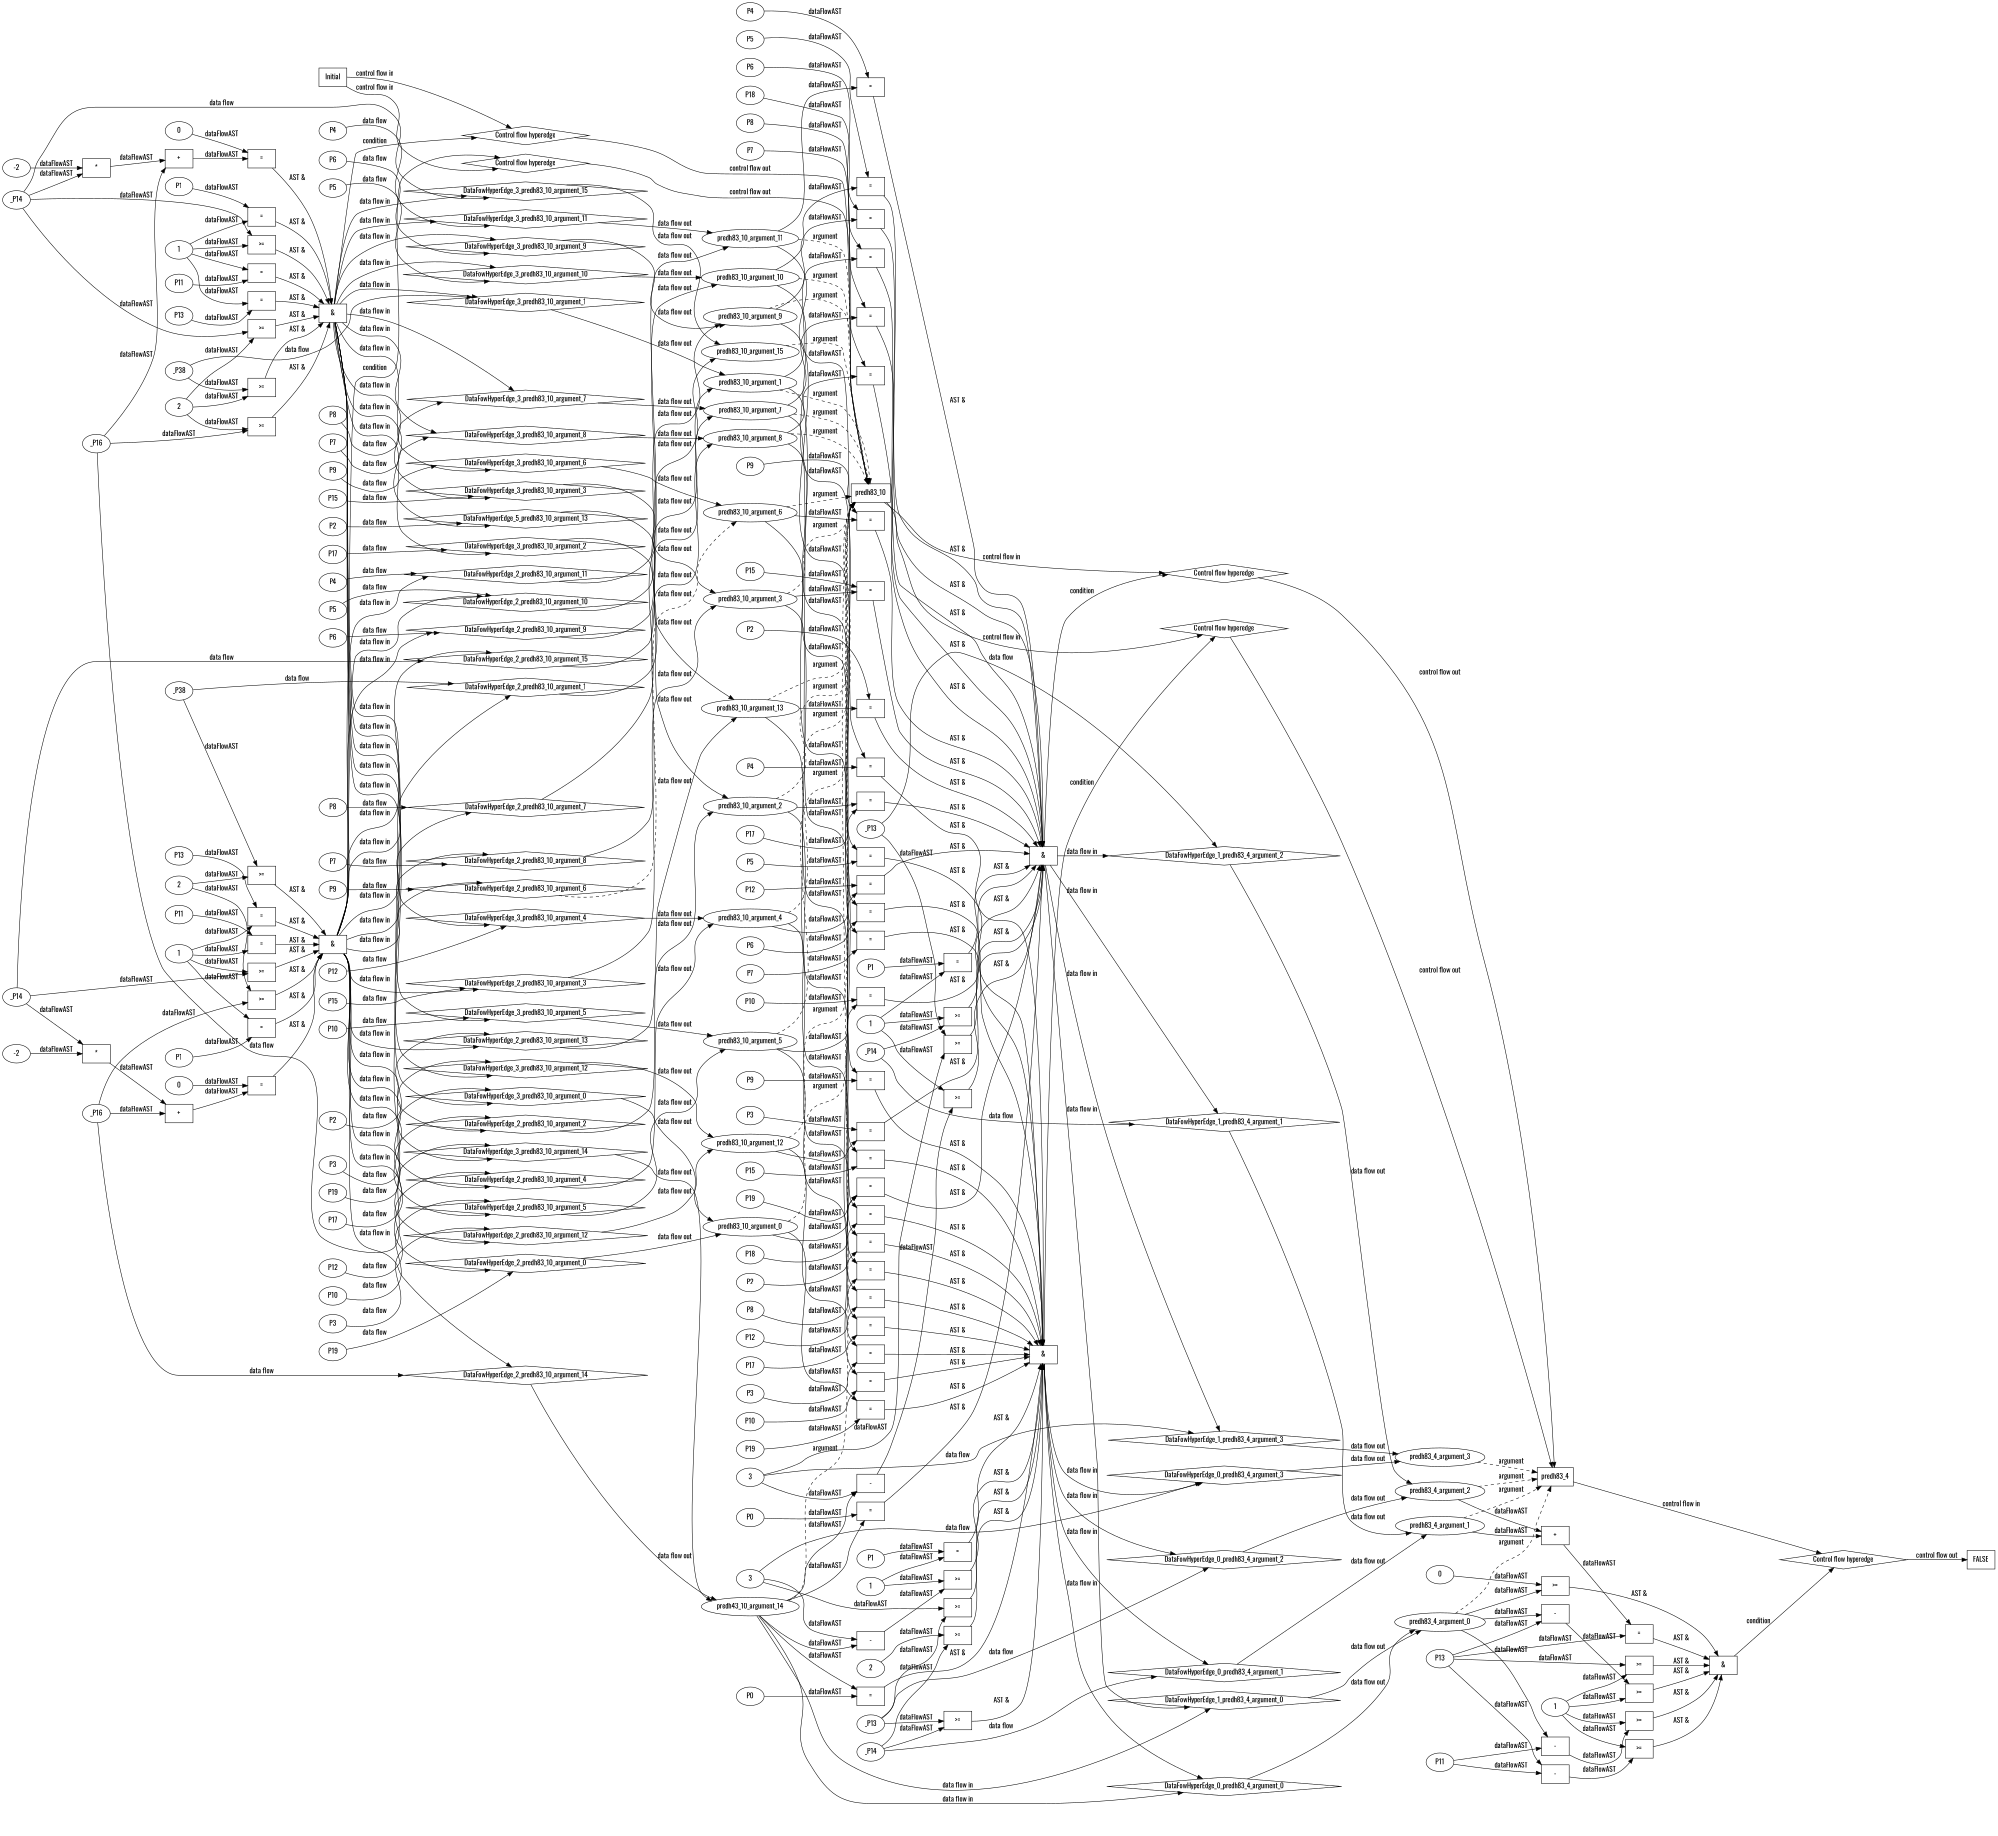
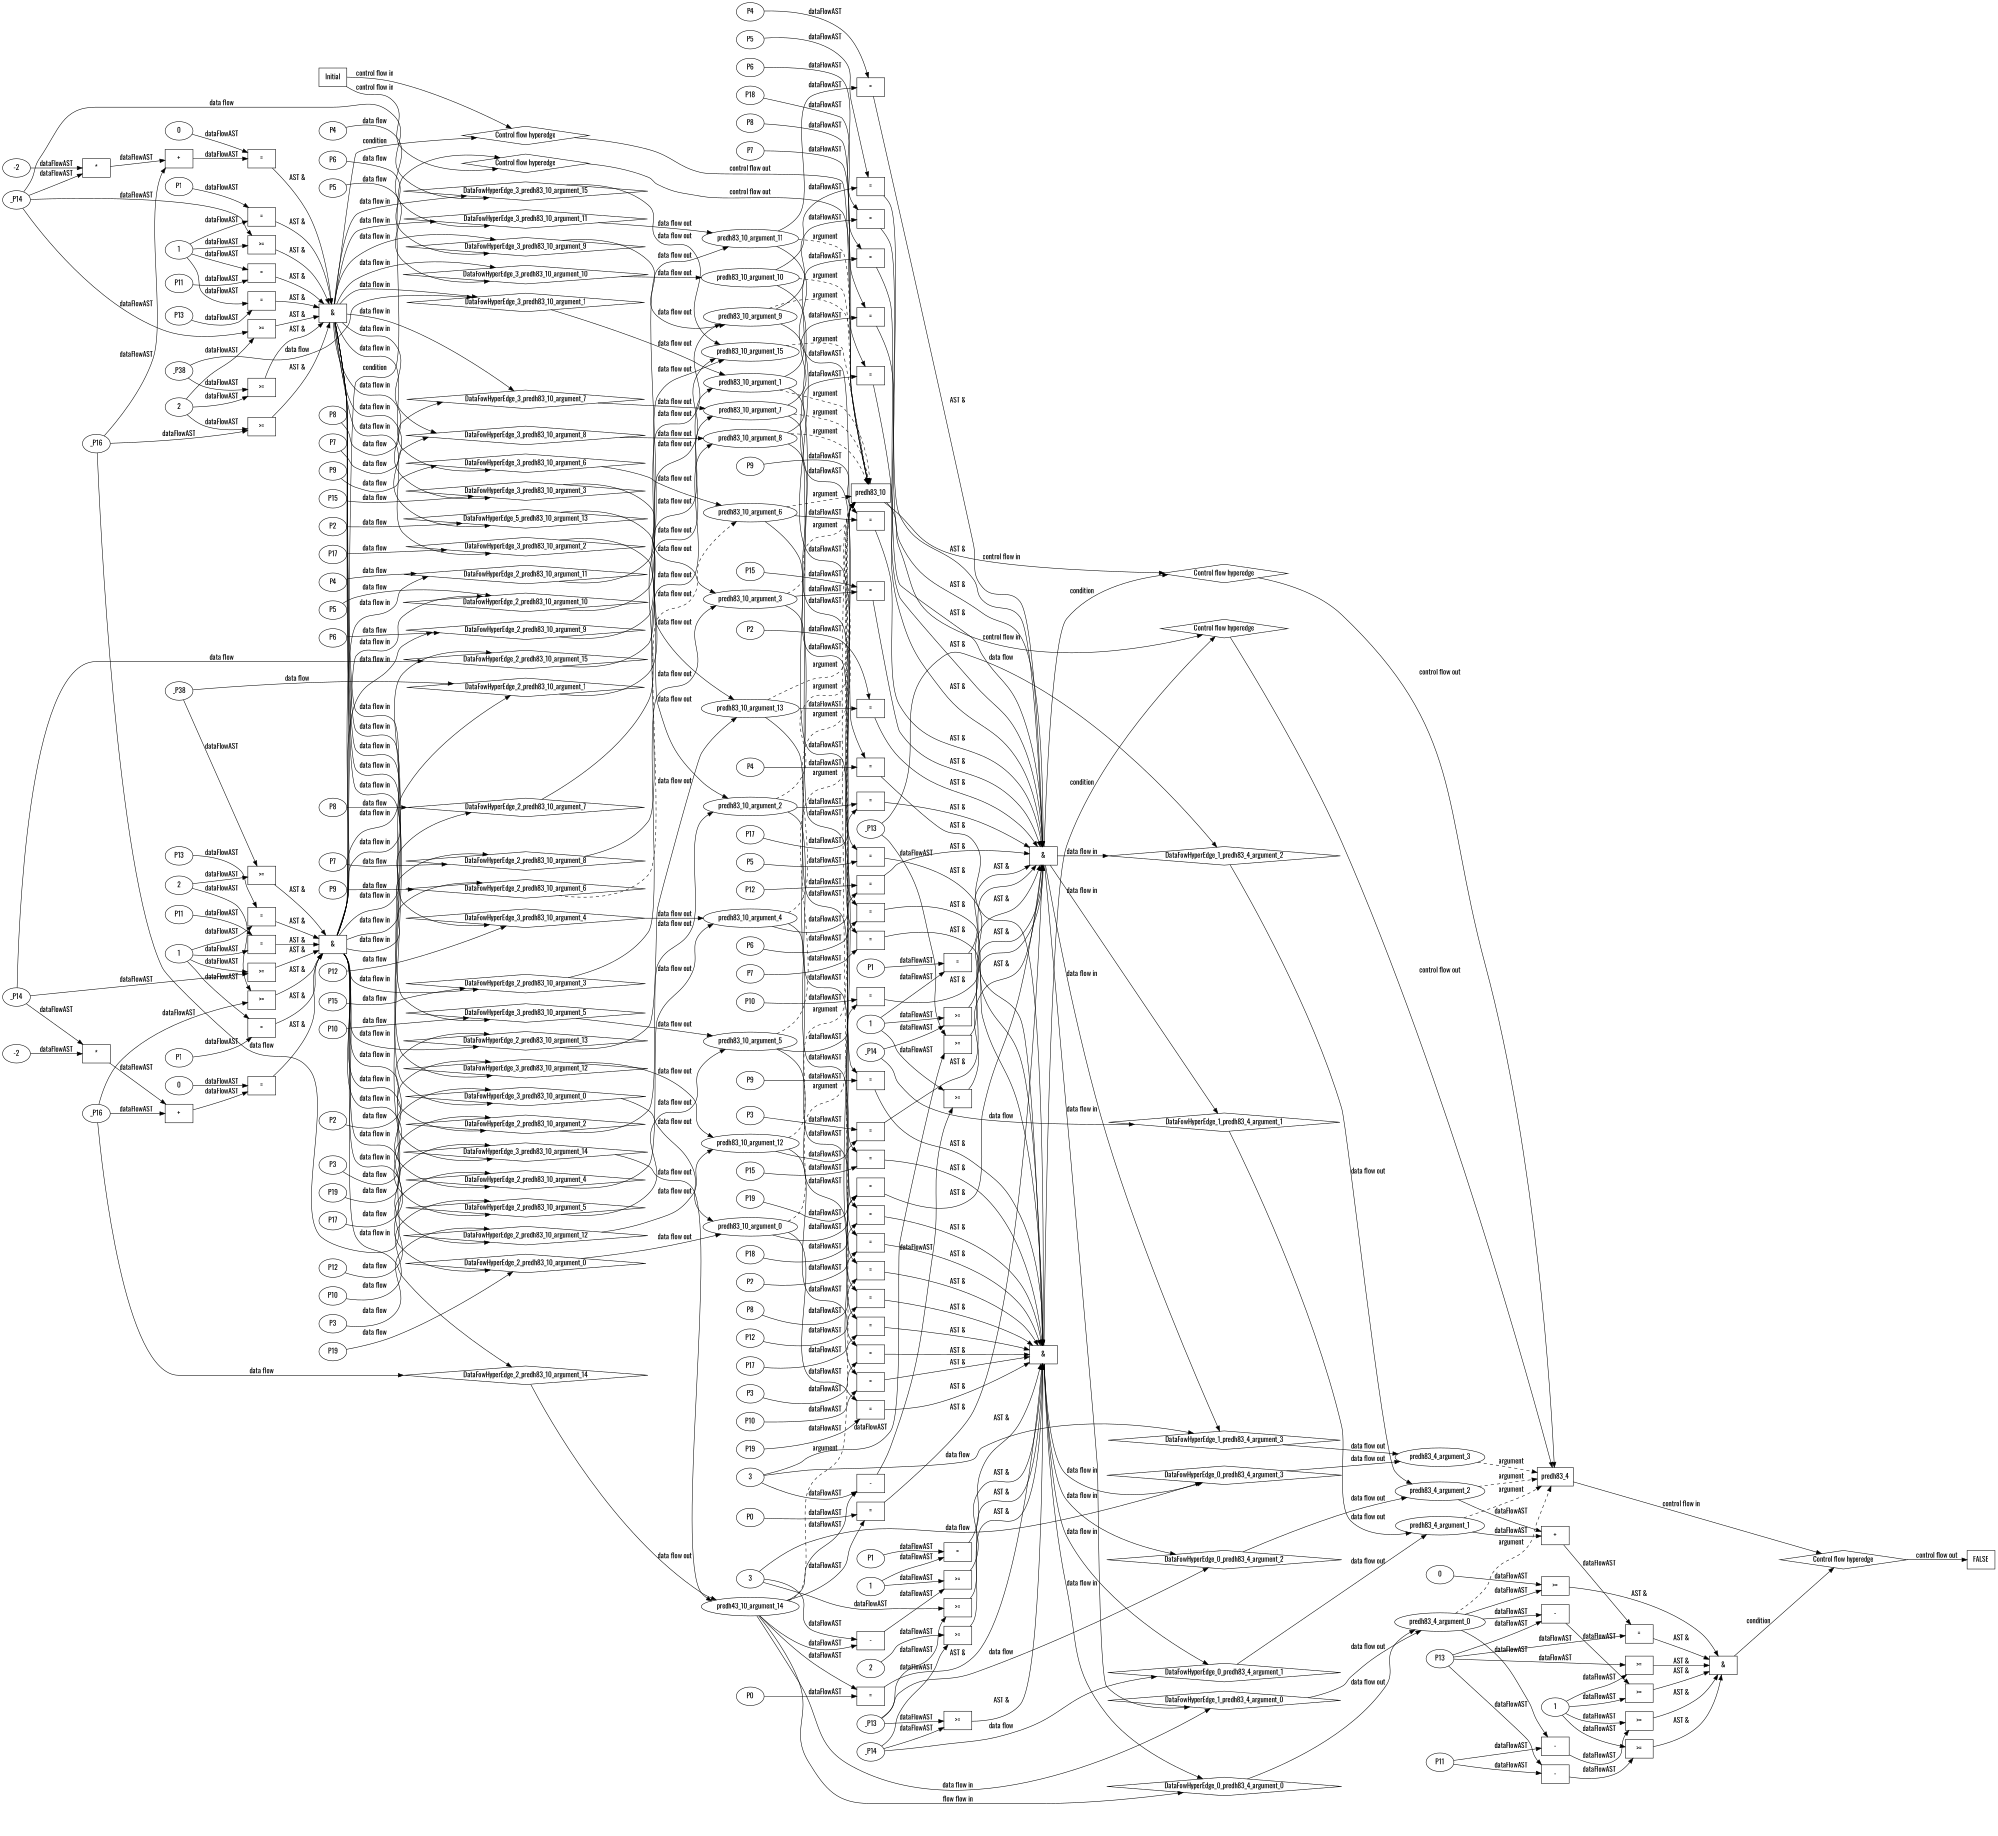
edge "DataFowHyperEdge_2_predh83_10_argument_10" -> "predh83_10_argument_10": now "DataFowHyperEdge_2_predh83_10_argument_10" -> "predh83_10_argument_15"
edge "predh43_10_argument_14" -> "DataFowHyperEdge_0_predh83_4_argument_0": label "data flow in" -> "flow flow in"
